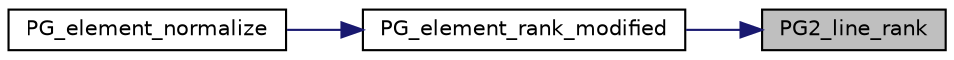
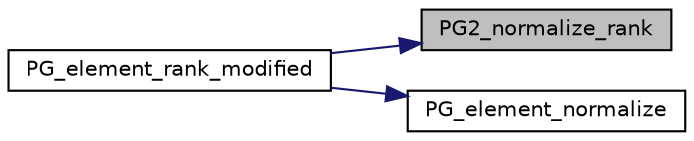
edge "PG_element_normalize" -> "PG_element_rank_modified": reversed
node "PG2_line_rank": label "PG2_line_rank" -> "PG2_normalize_rank"
